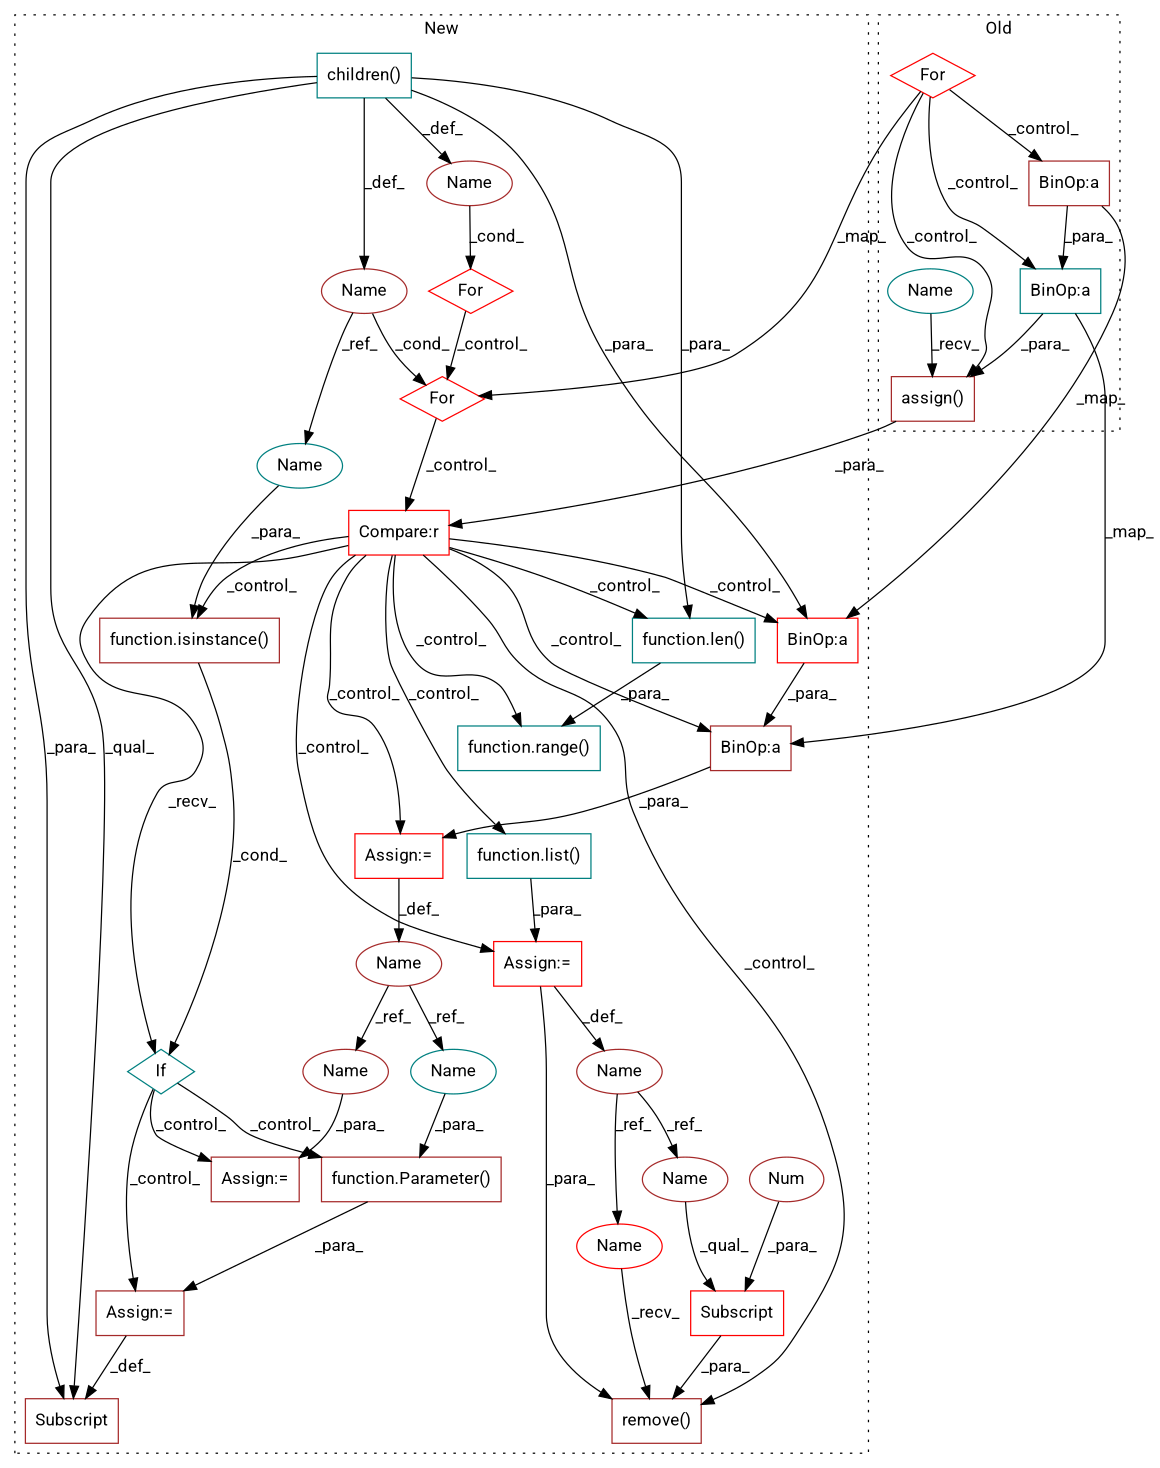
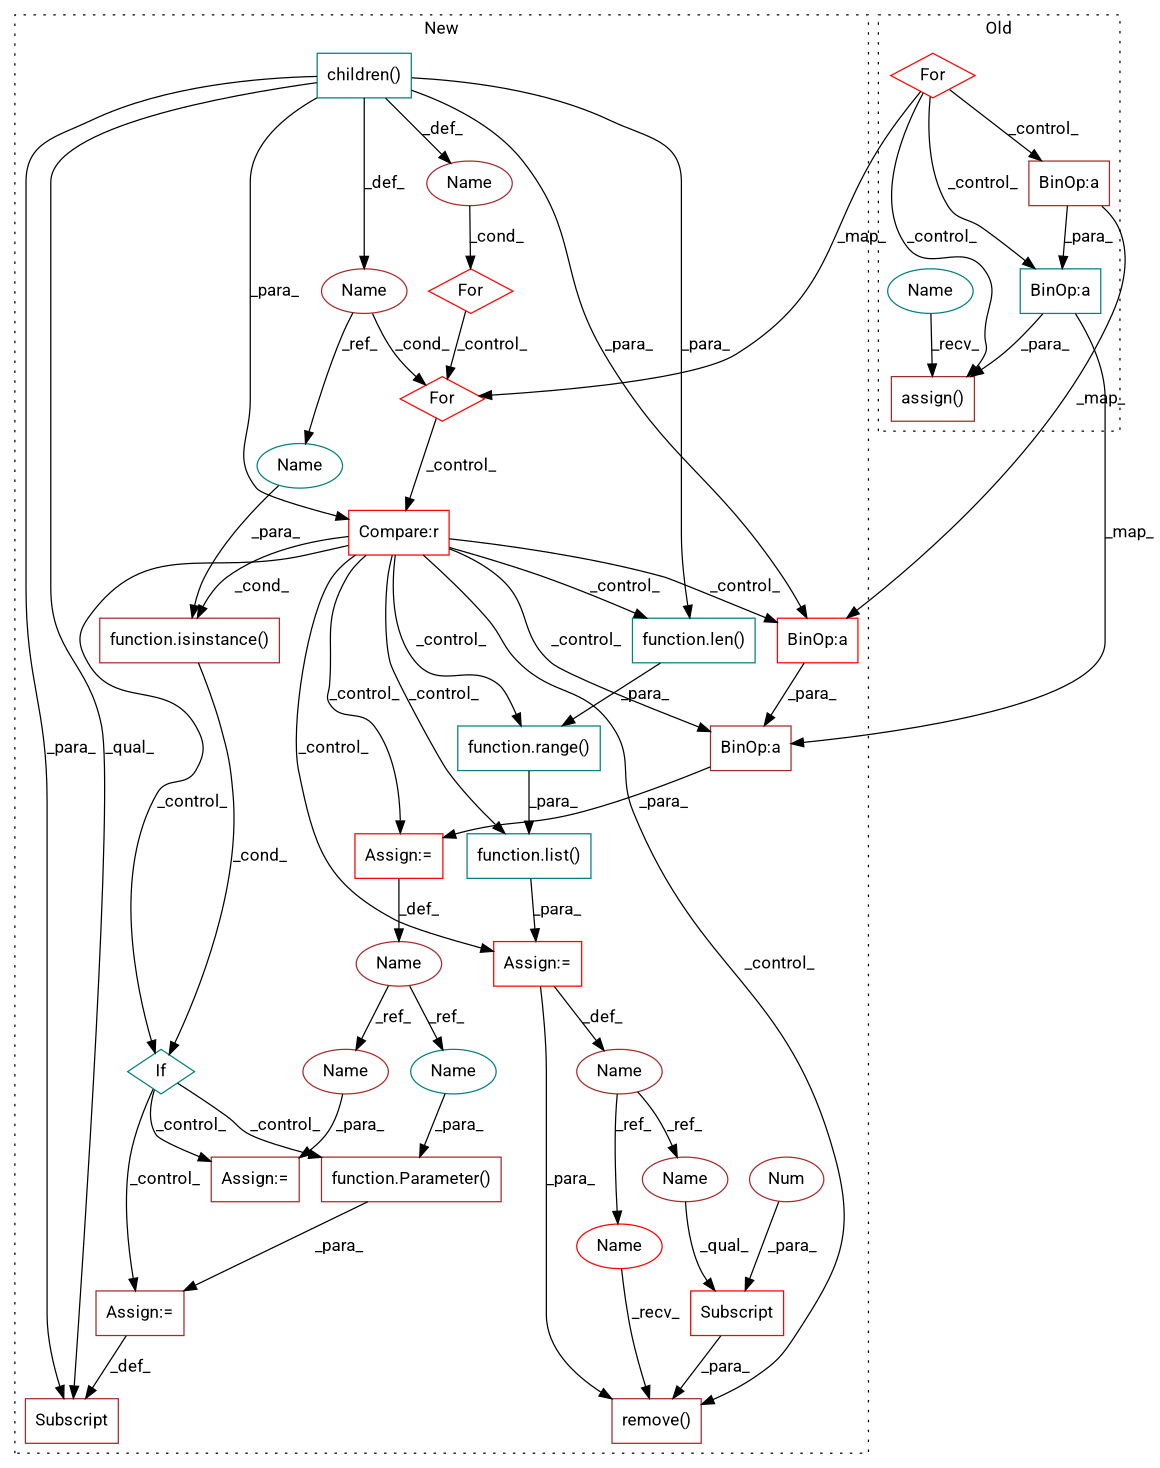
edge "assign()" -> "Compare:r": now "children()" -> "Compare:r"
edge "Compare:r" -> "function.isinstance()": label "_control_" -> "_cond_"
edge "function.range()" -> "function.list()": added, label "_para_"
edge "Compare:r" -> "If": label "_recv_" -> "_control_"
